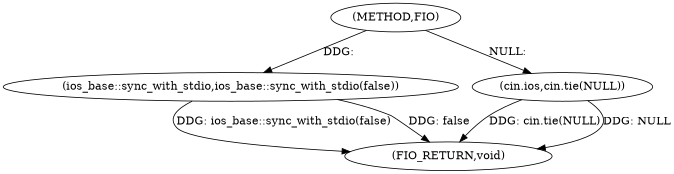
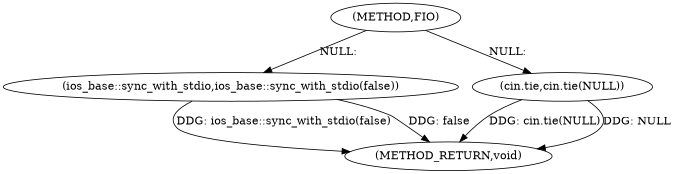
edge "(METHOD,FIO)" -> "(ios_base::sync_with_stdio,ios_base::sync_with_stdio(false))": label "DDG: " -> "NULL: "
node "(cin.ios,cin.tie(NULL))": label "(cin.ios,cin.tie(NULL))" -> "(cin.tie,cin.tie(NULL))"
node "(FIO_RETURN,void)": label "(FIO_RETURN,void)" -> "(METHOD_RETURN,void)"
